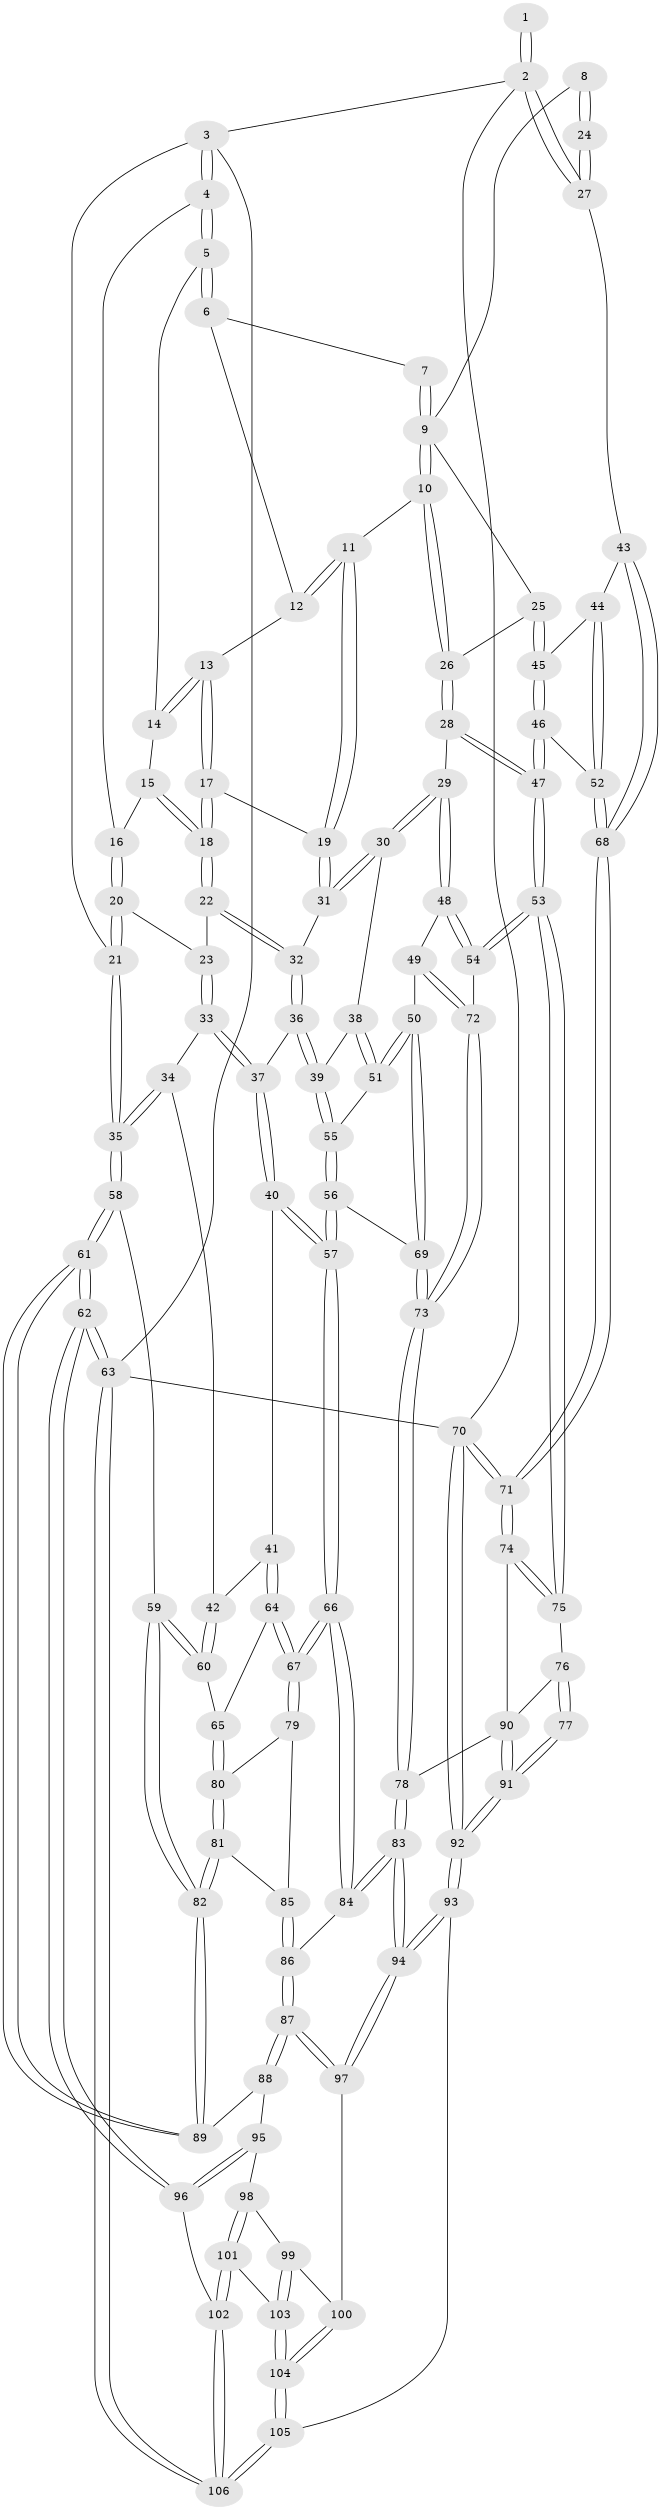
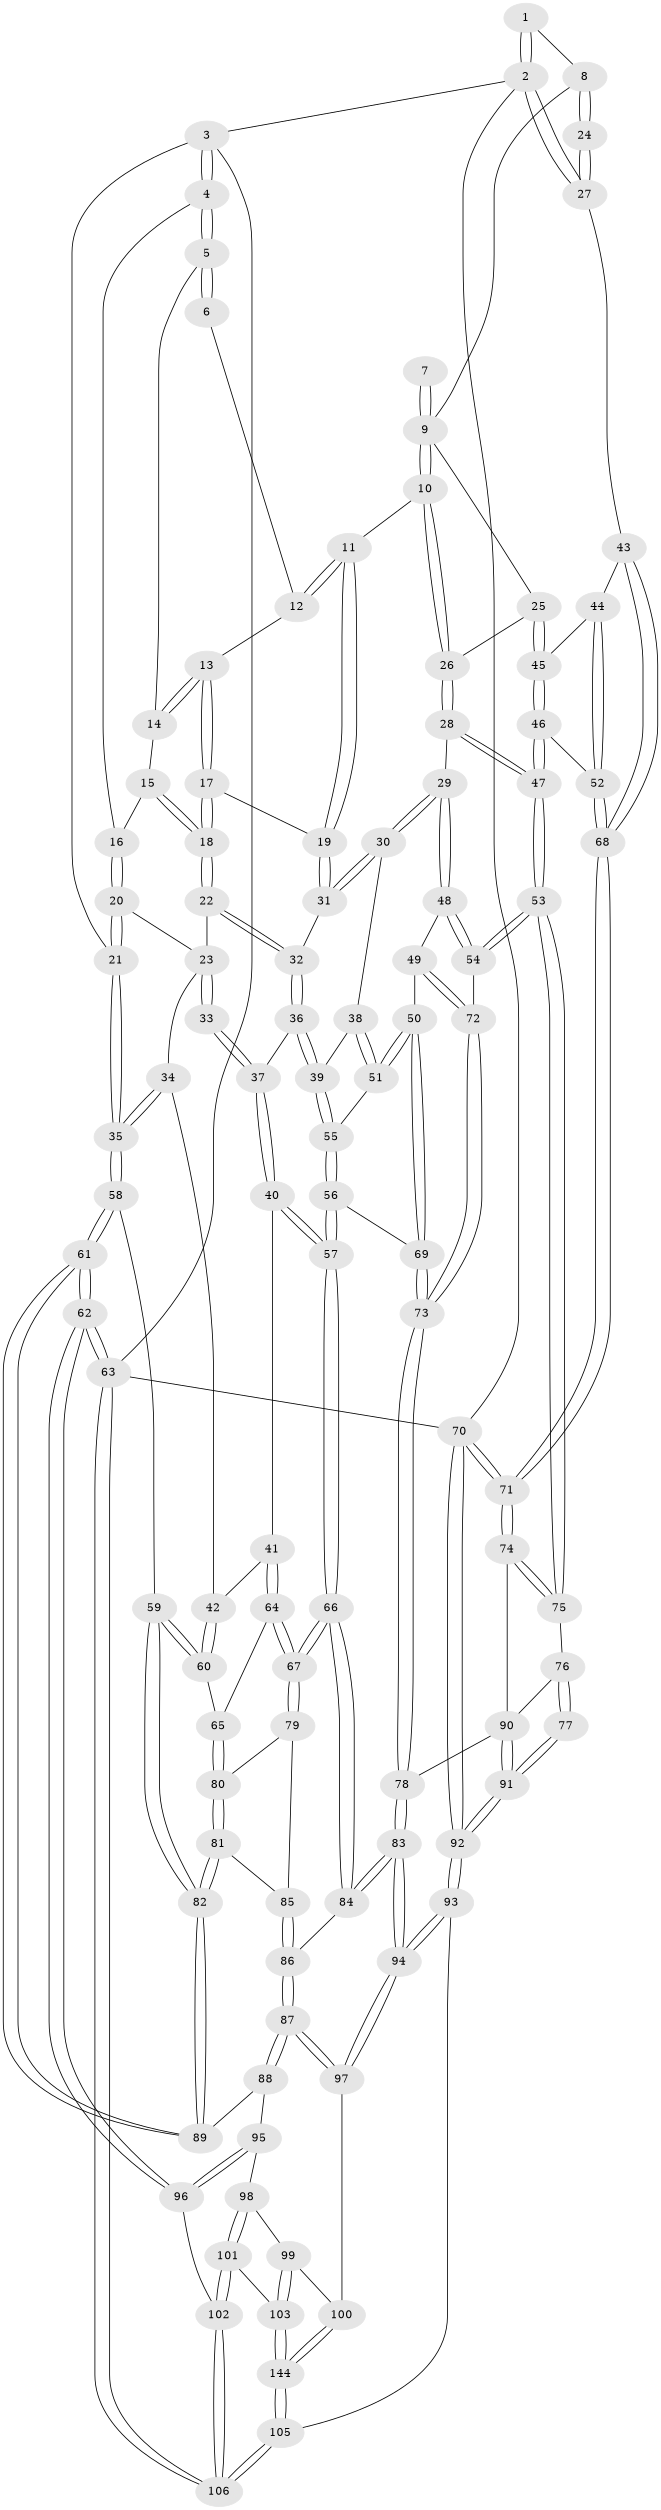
edge "1" -- "8": added
edge "6" -- "7": removed
edge "33" -- "34": now "23" -- "34"
node "104": label "104" -> "144"
